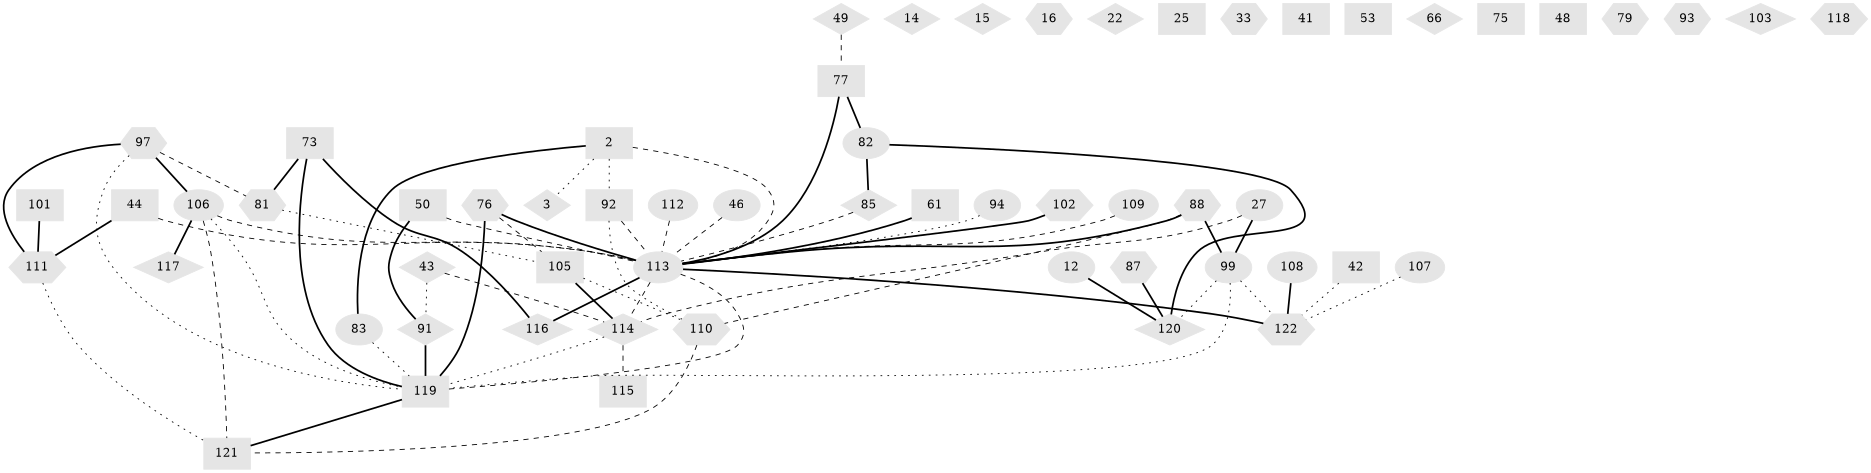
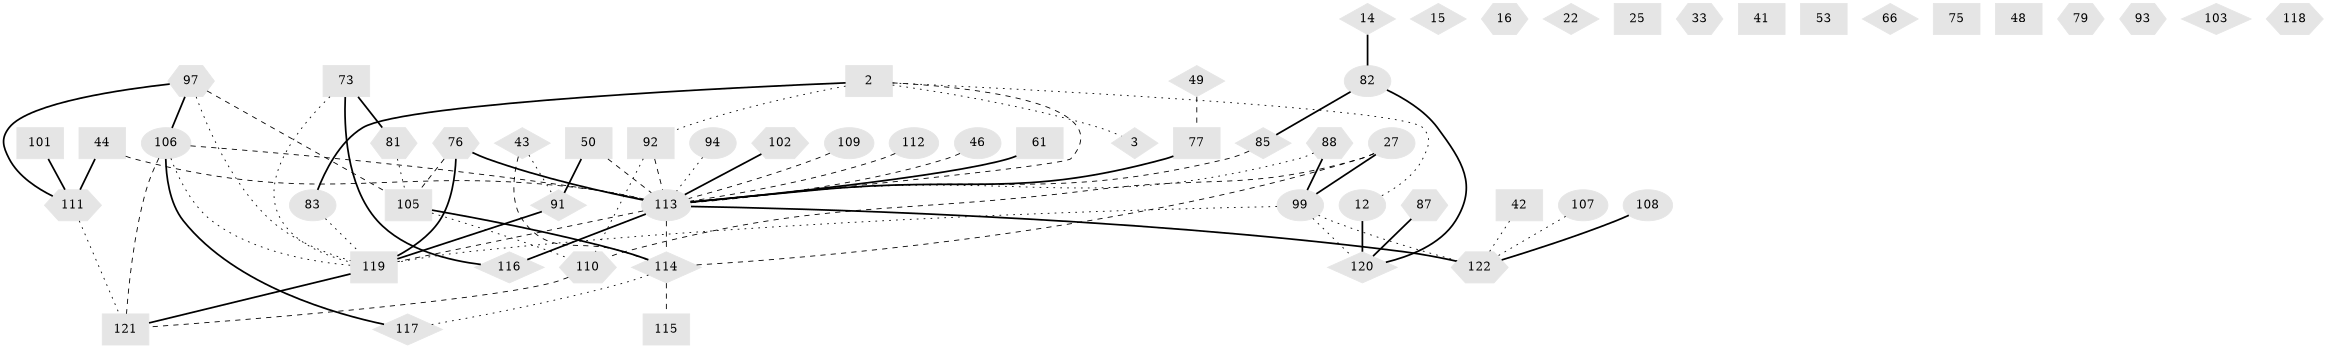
edge "2" -- "12": added
edge "77" -- "82": now "14" -- "82"
edge "97" -- "81": now "97" -- "105"
edge "88" -- "113": style bold -> dotted
edge "88" -- "110": now "27" -- "110"
edge "73" -- "119": style bold -> dotted
edge "114" -- "119": now "114" -- "117"
